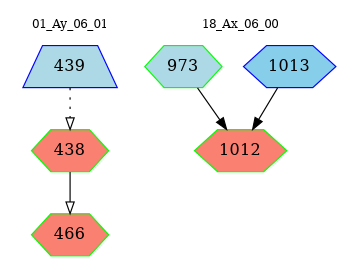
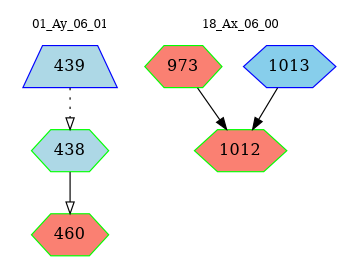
node "973": fillcolor lightblue -> salmon
node "438": fillcolor salmon -> lightblue
node "466": label "466" -> "460"
